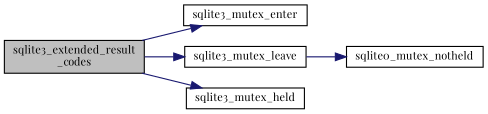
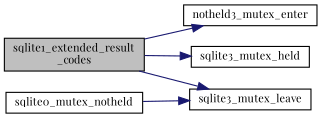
node "sqlite3_mutex_enter": label "sqlite3_mutex_enter" -> "notheld3_mutex_enter"
node "sqlite3_extended_result _codes": label "sqlite3_extended_result _codes" -> "sqlite1_extended_result _codes"
edge "sqlite3_mutex_leave" -> "sqlite0_mutex_notheld": reversed
